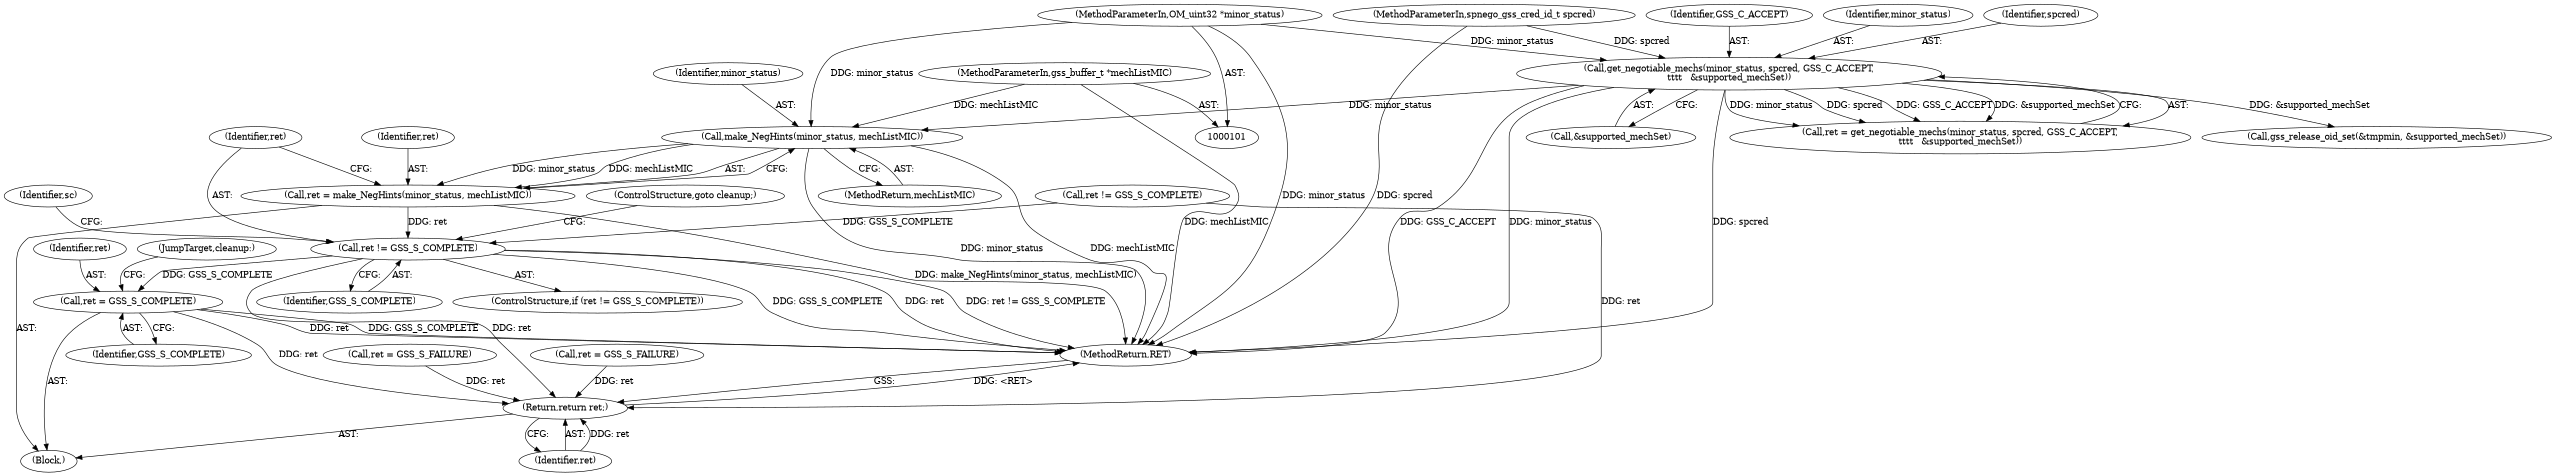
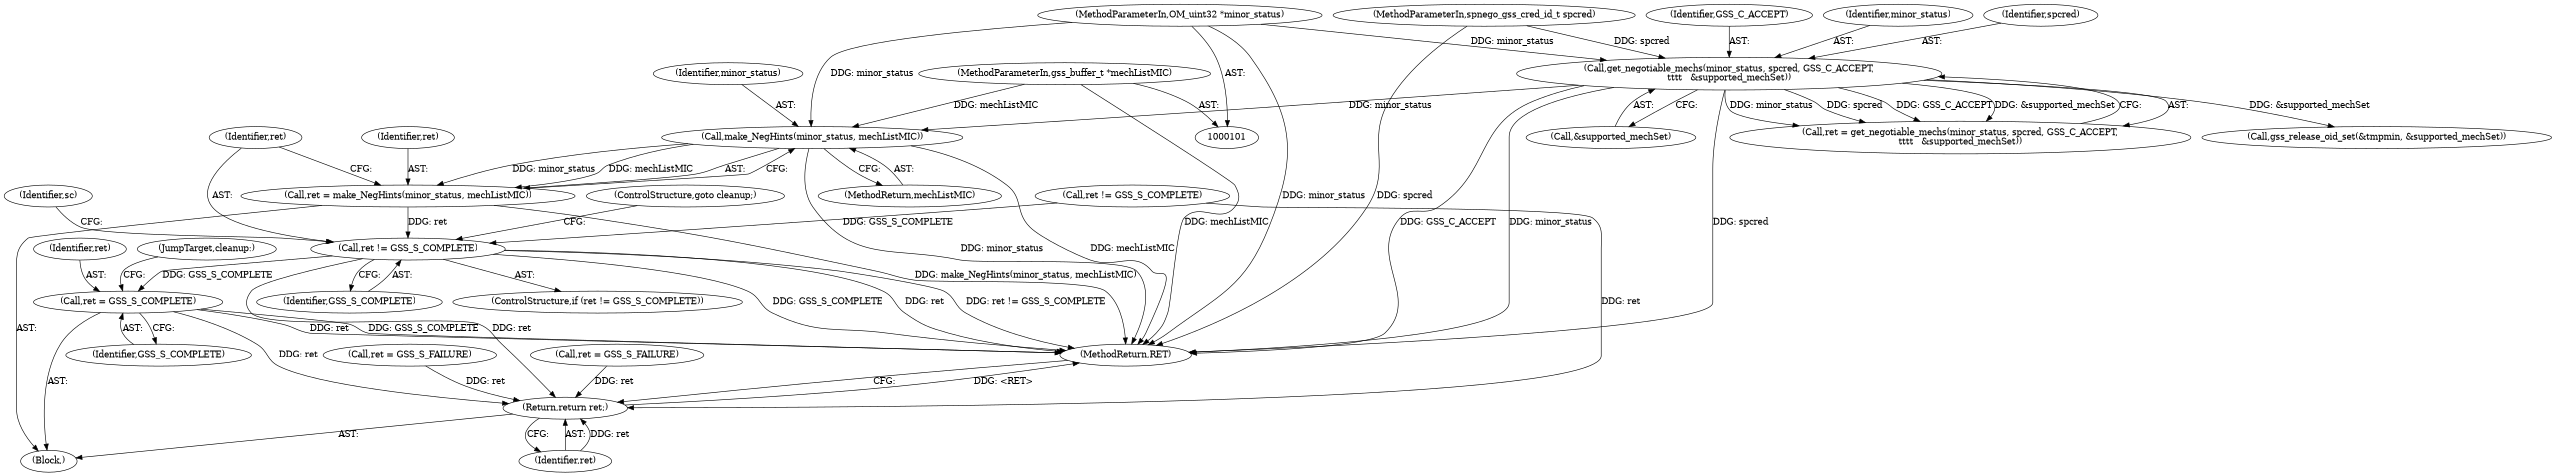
edge "(MethodReturn,RET)" -> "(Return,return ret;)": label "GSS: " -> "CFG: "
